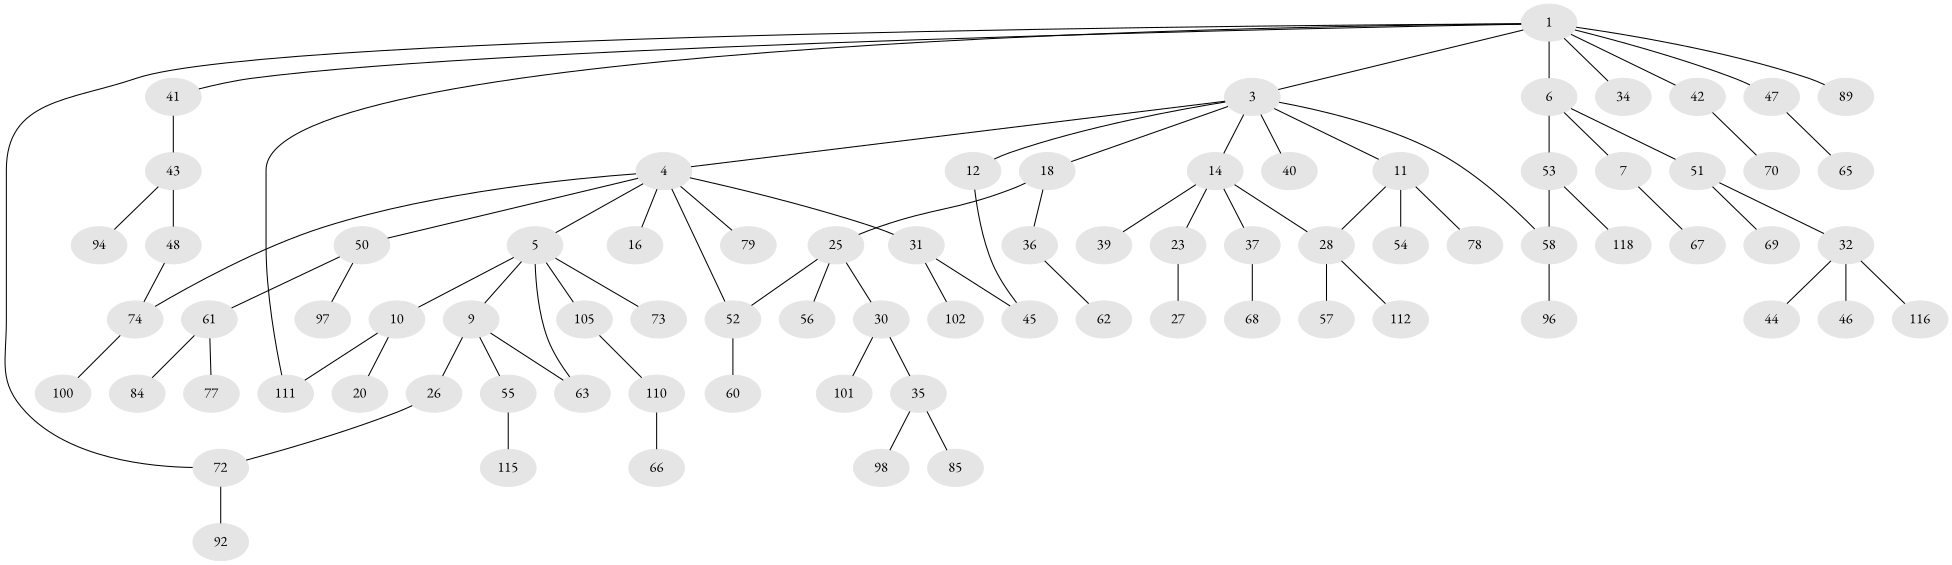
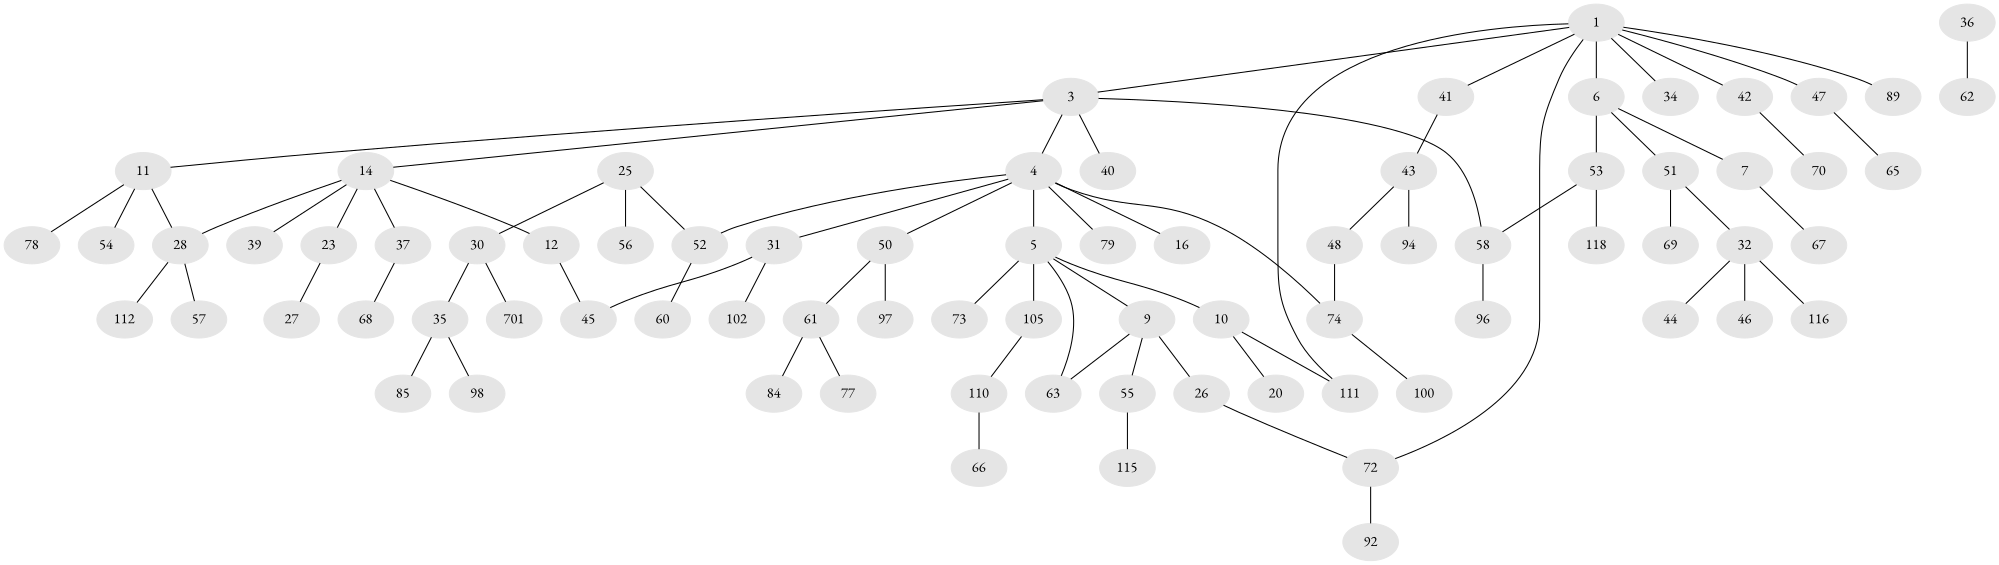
edge "3" -- "12": now "14" -- "12"
node "18": removed
node "101": label "101" -> "701"
